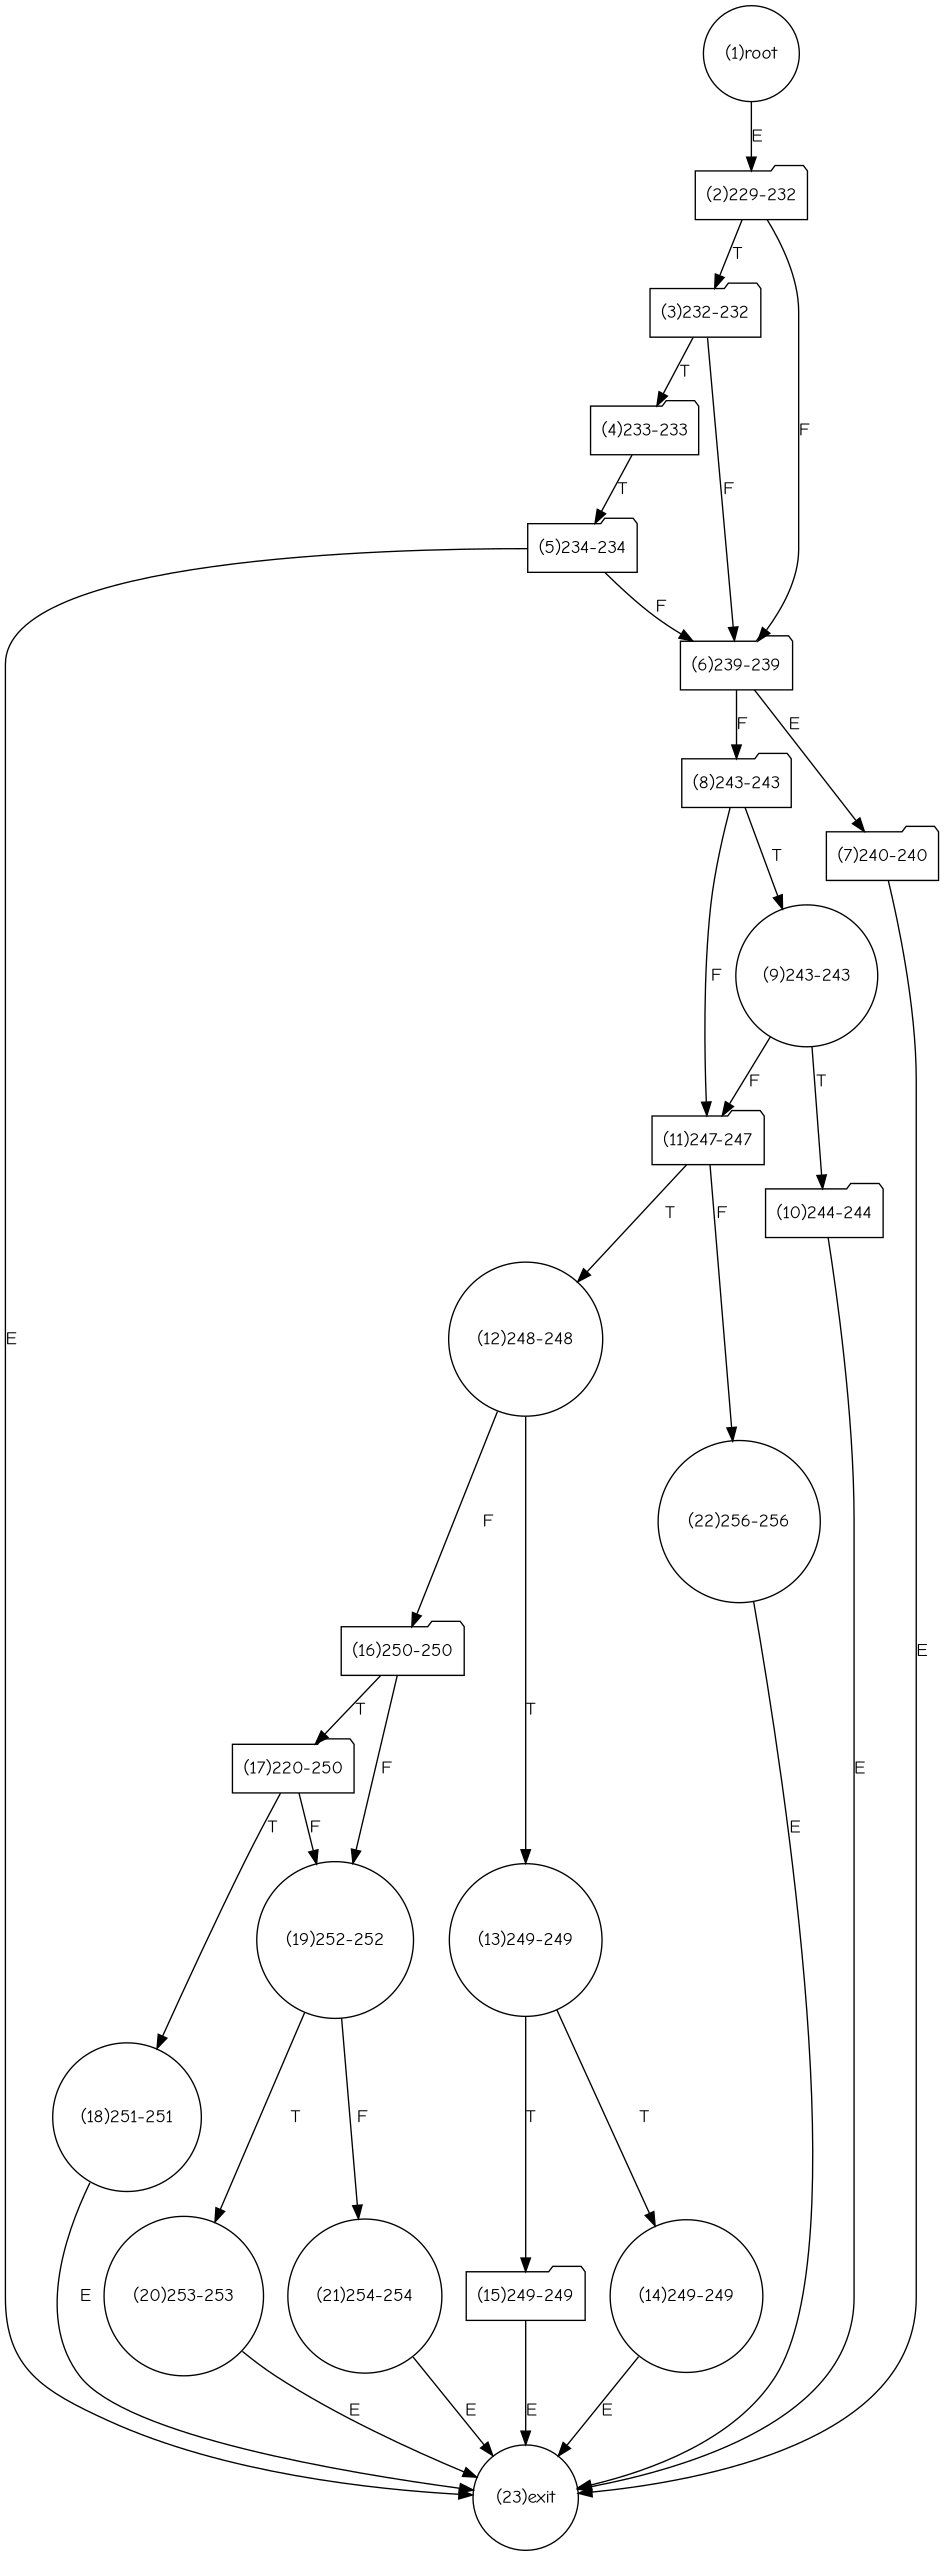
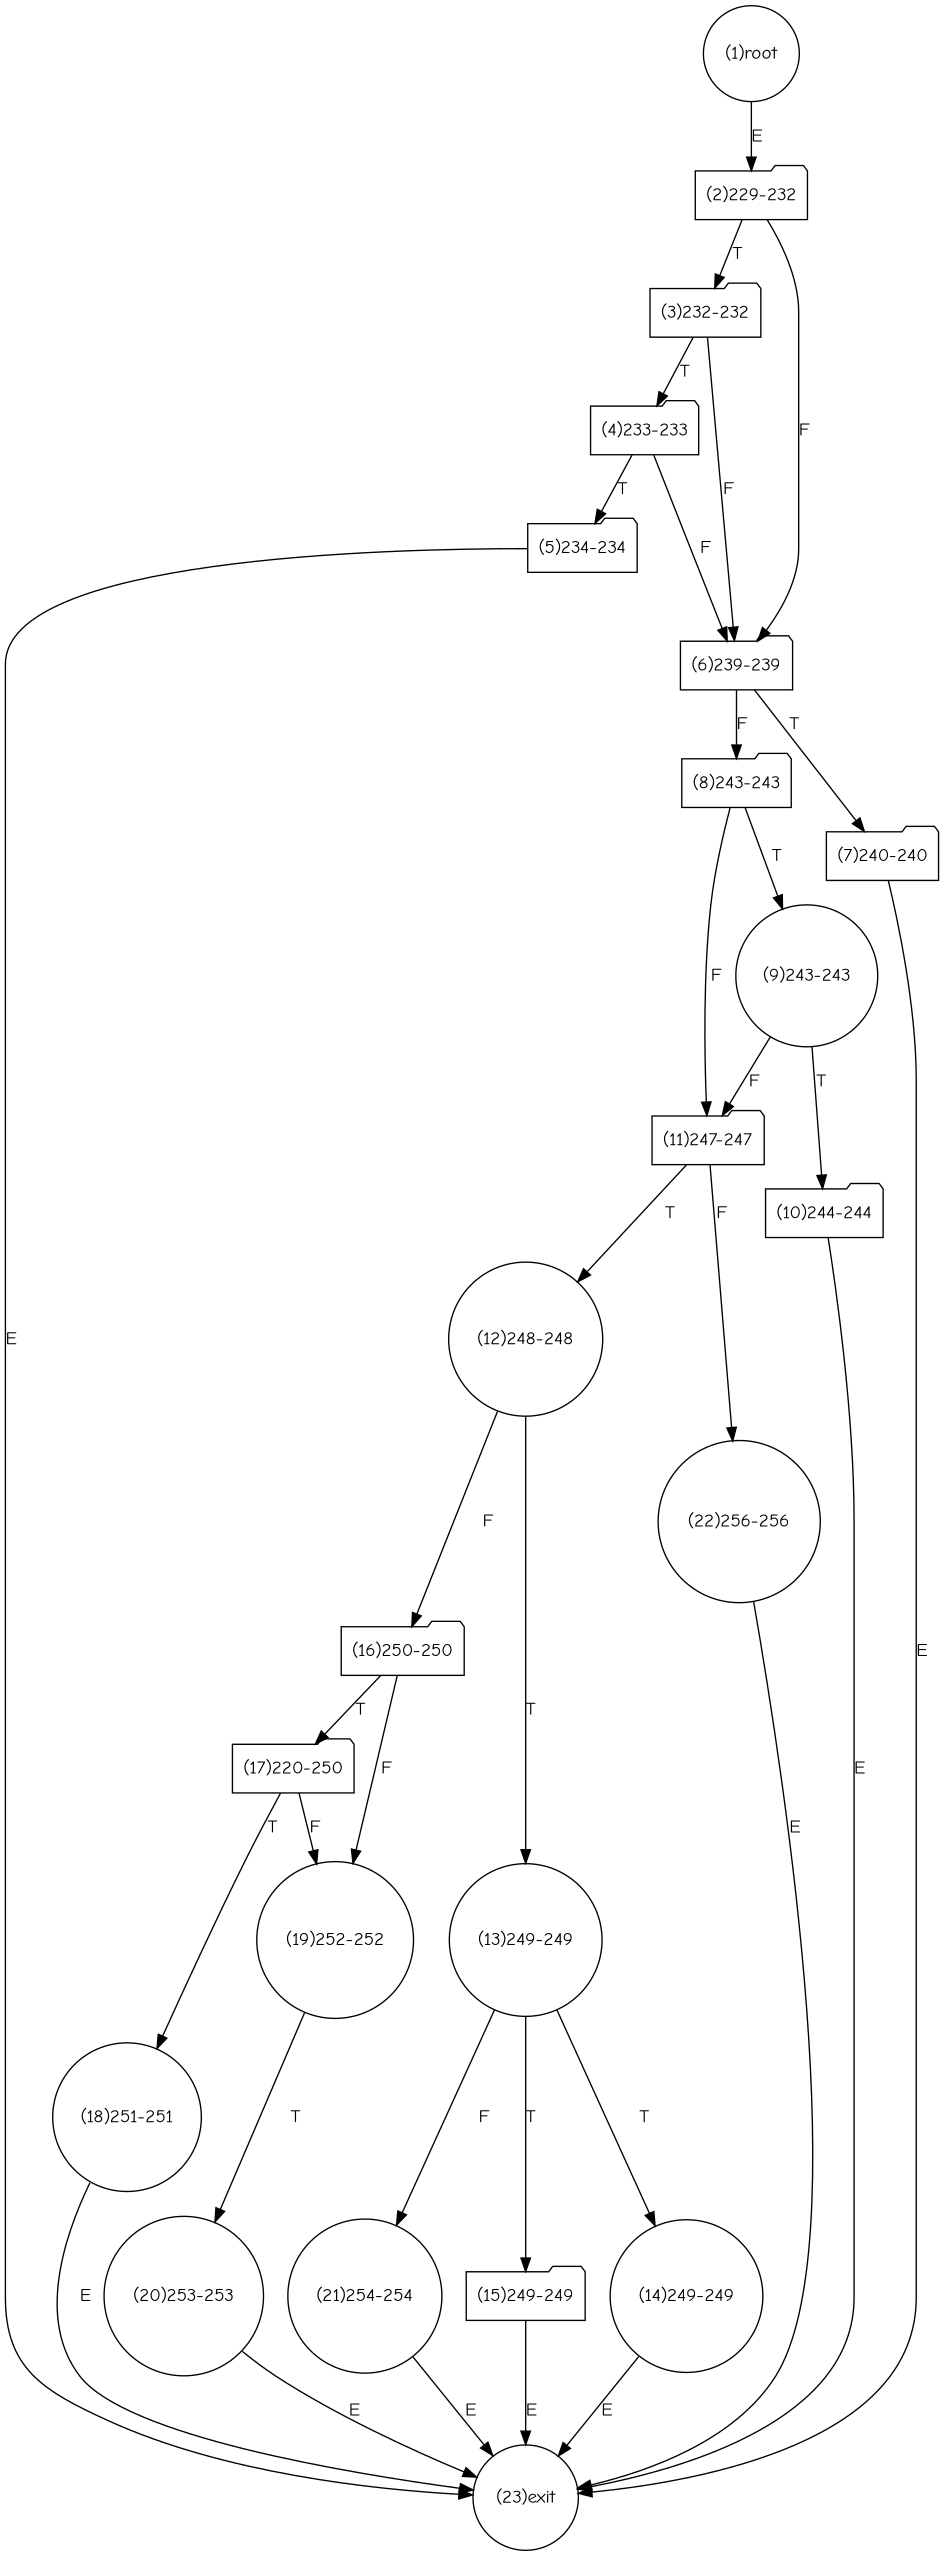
edge "(5)234-234" -> "(6)239-239": now "(4)233-233" -> "(6)239-239"
edge "(6)239-239" -> "(7)240-240": label "E" -> "T"
edge "(19)252-252" -> "(21)254-254": now "(13)249-249" -> "(21)254-254"
